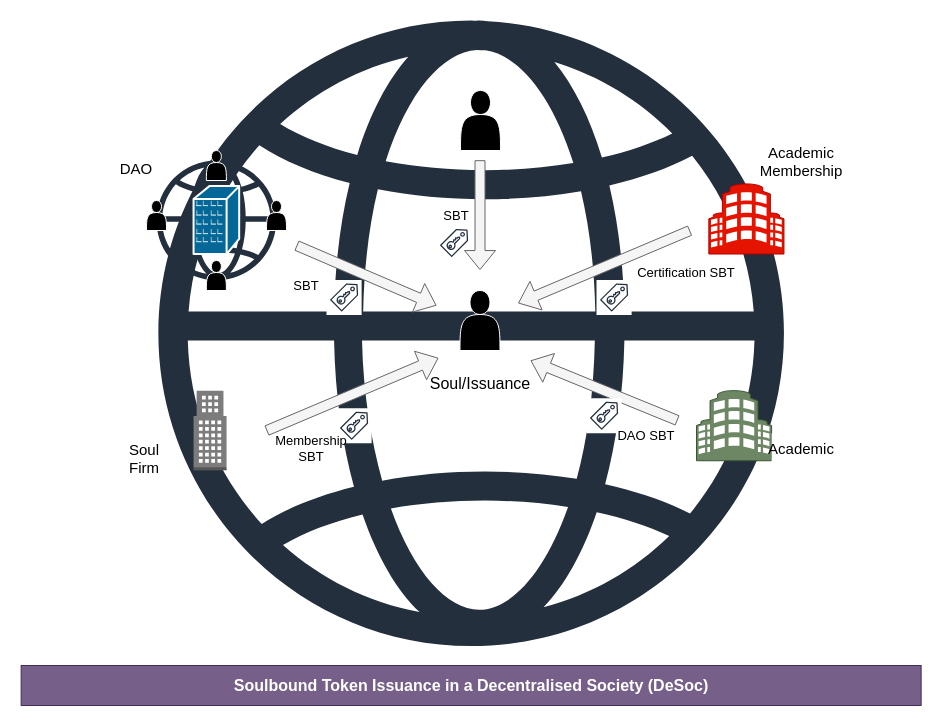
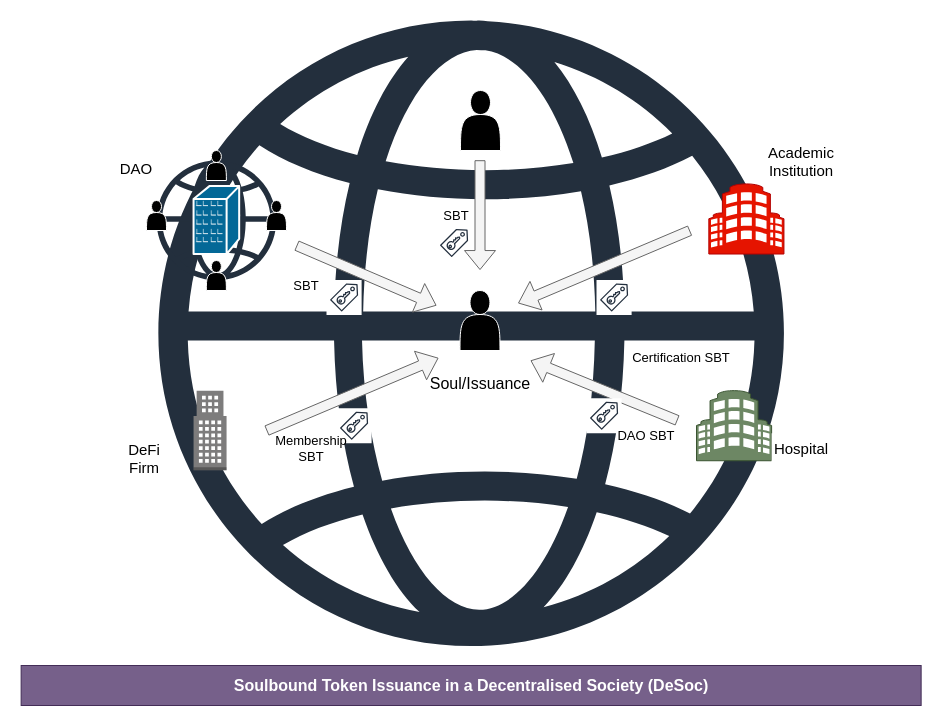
node "Academic Membership": label "Academic Membership" -> "Academic Institution"
node "Certification SBT": moved (687, 272) -> (682, 357)
node "Academic": label "Academic" -> "Hospital"
node "Soul Firm": label "Soul Firm" -> "DeFi Firm"
